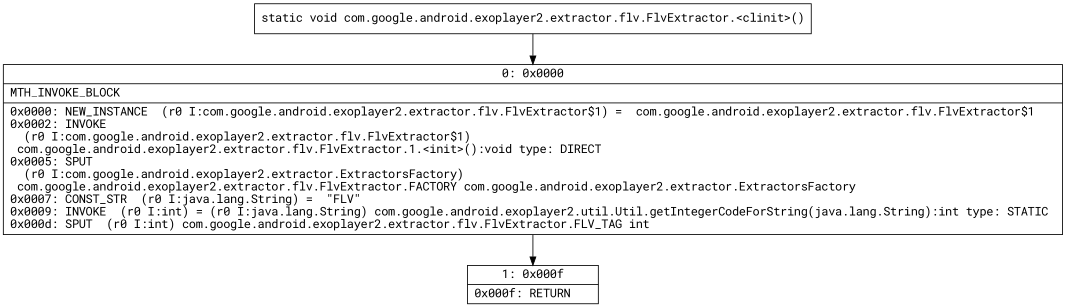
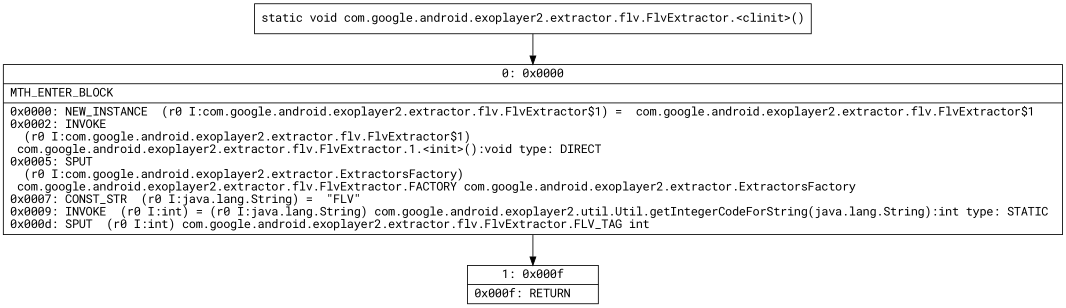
node "0: 0x0000": text "MTH_INVOKE_BLOCK" -> "MTH_ENTER_BLOCK"
